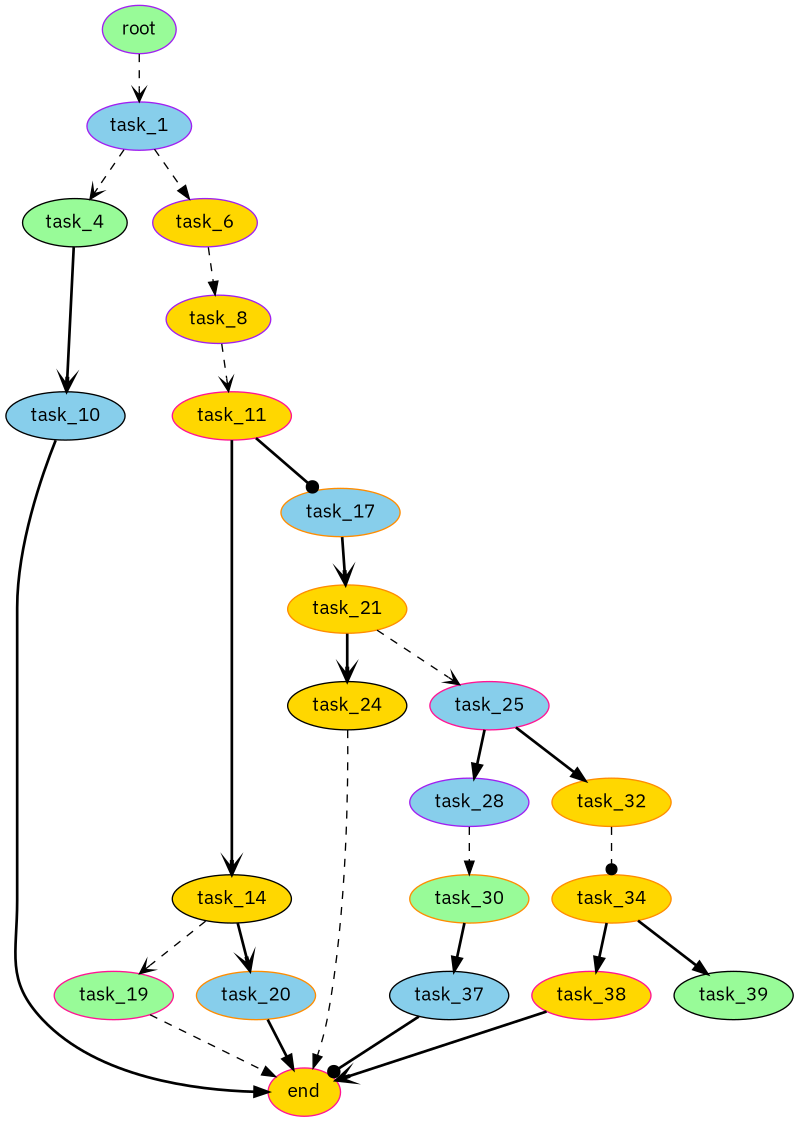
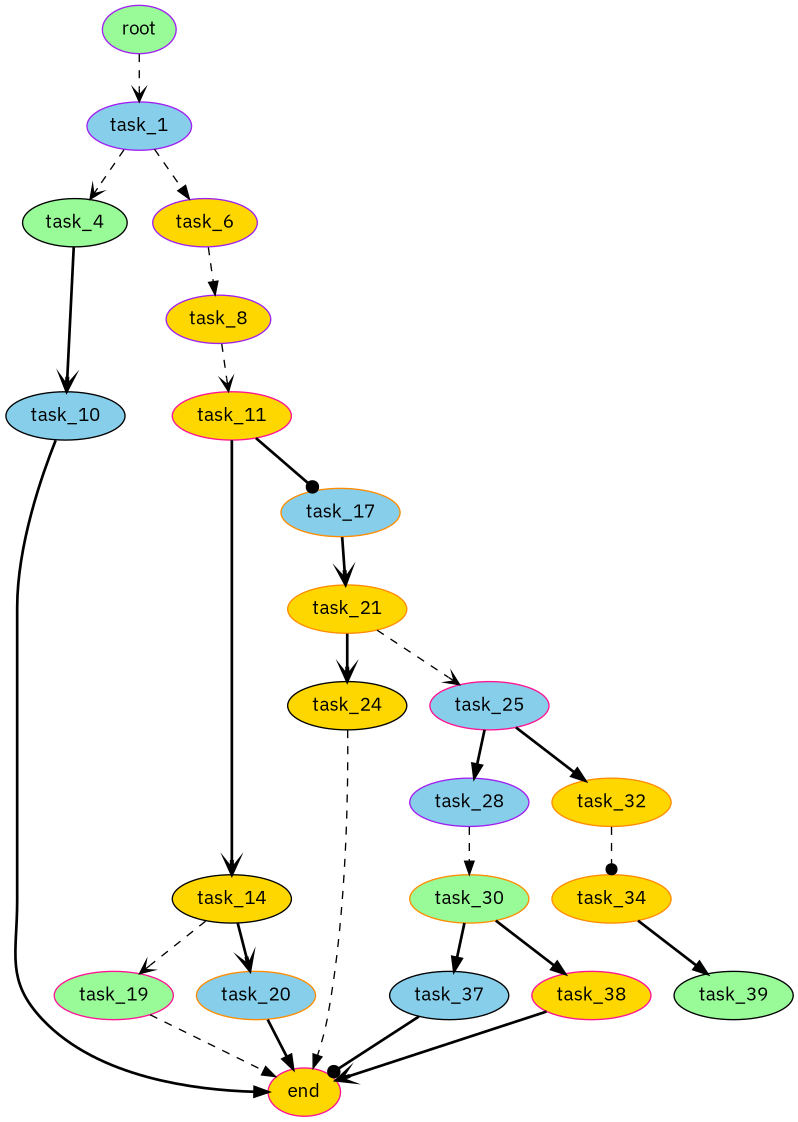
edge "task_34" -> "task_38": now "task_30" -> "task_38"
